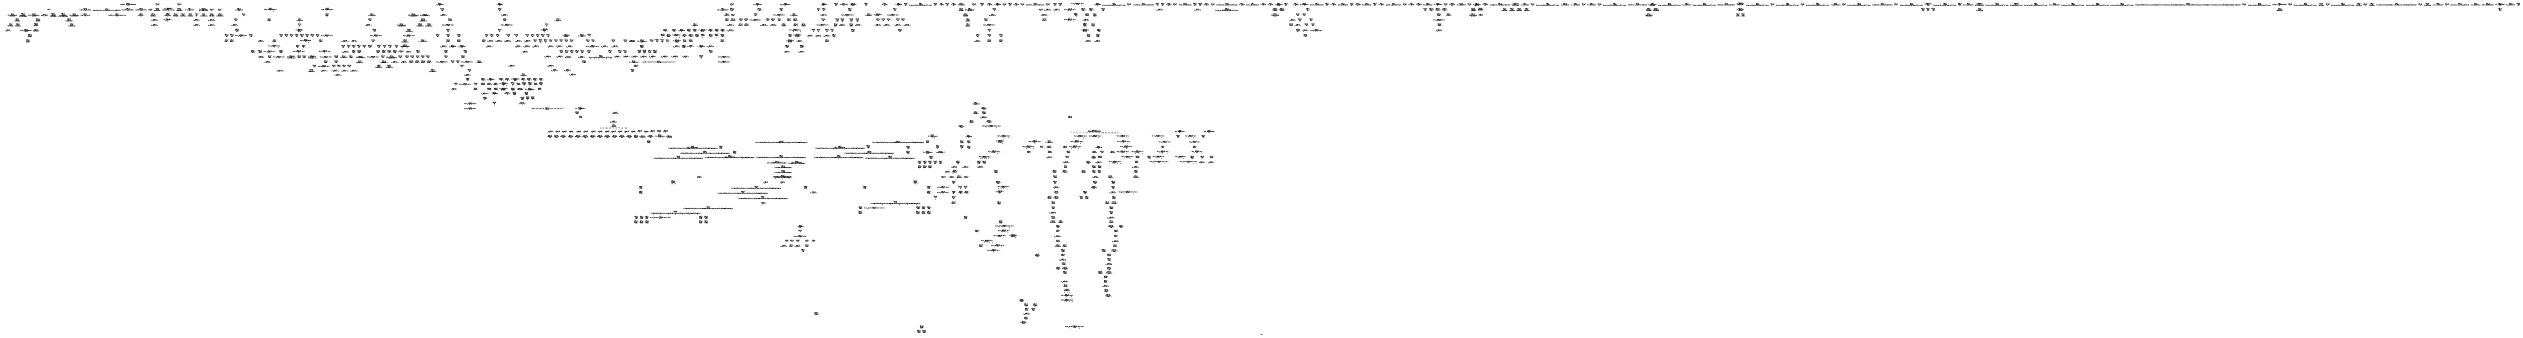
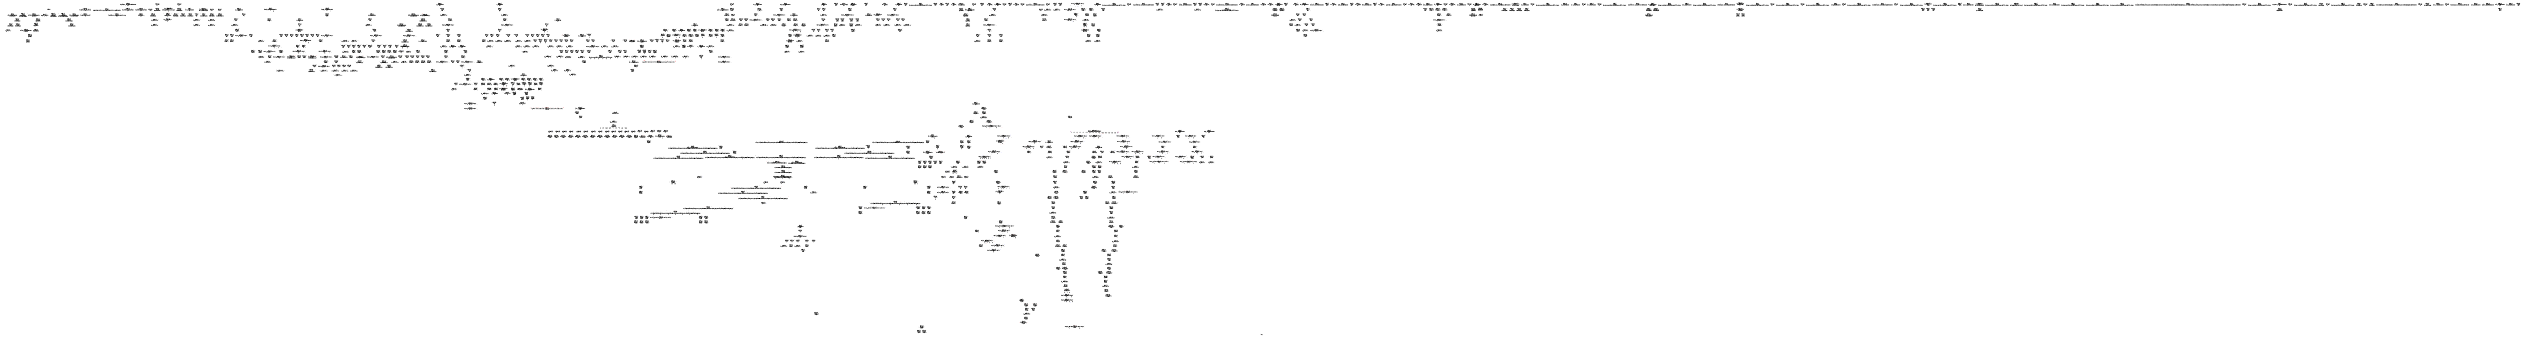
node "NodeID: 201": added
